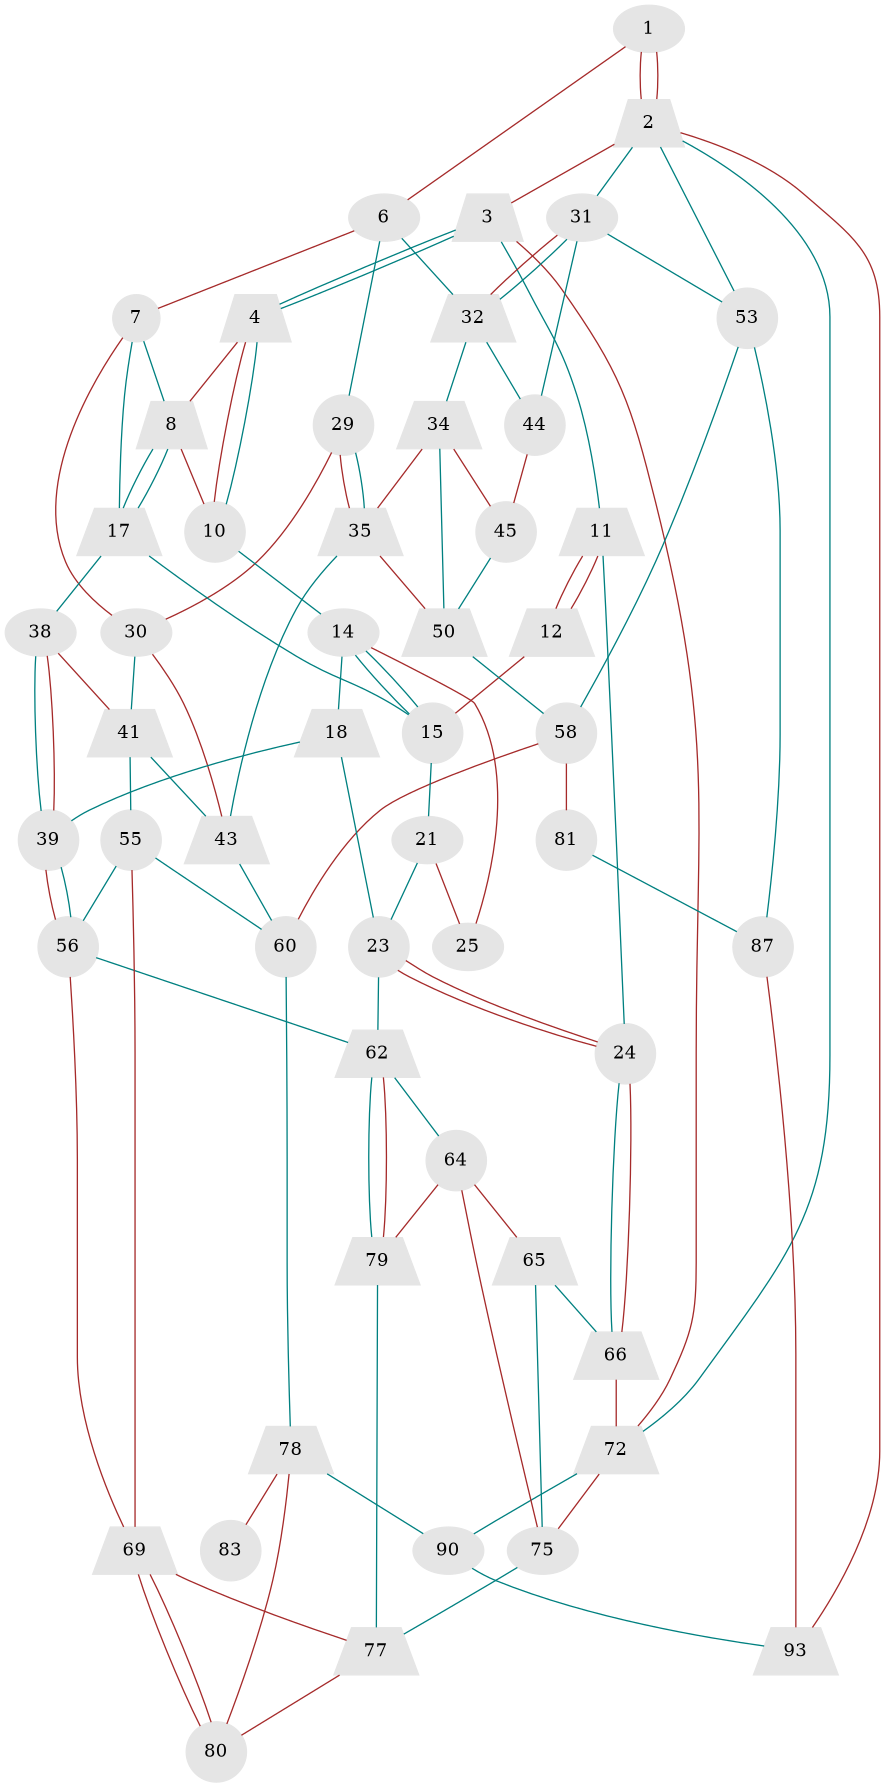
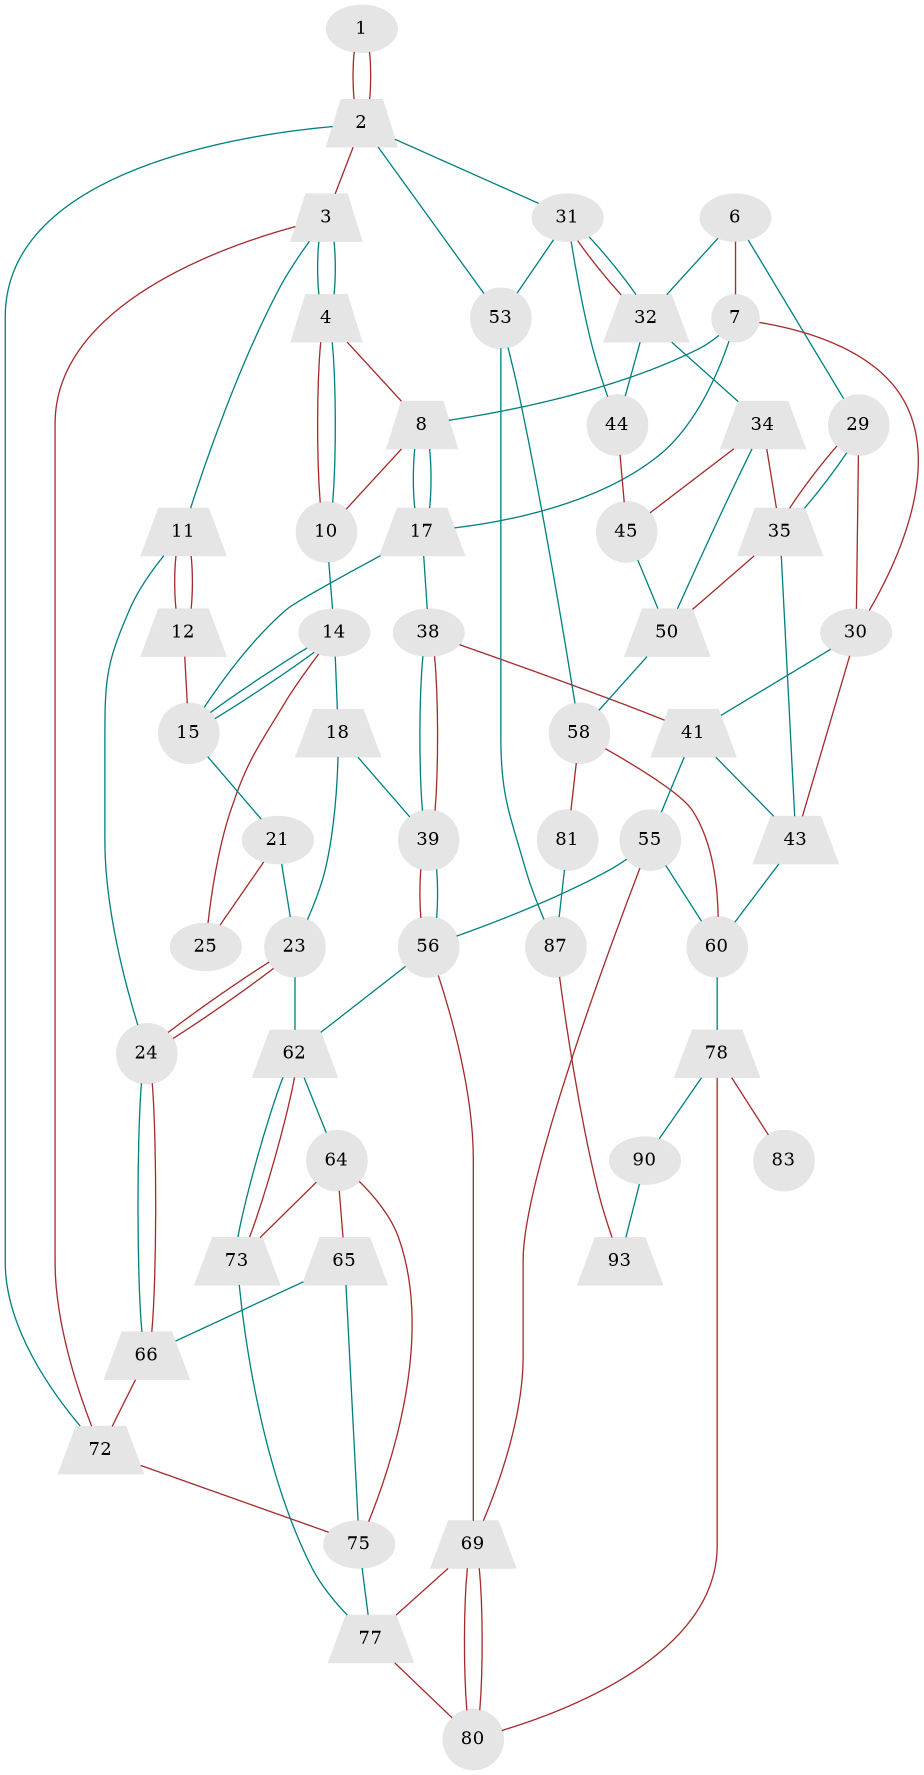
edge "1" -- "6": removed
edge "2" -- "93": removed
node "79": label "79" -> "73"
edge "72" -- "90": removed
